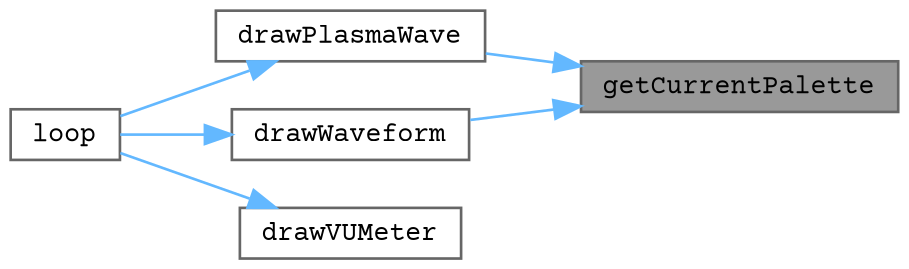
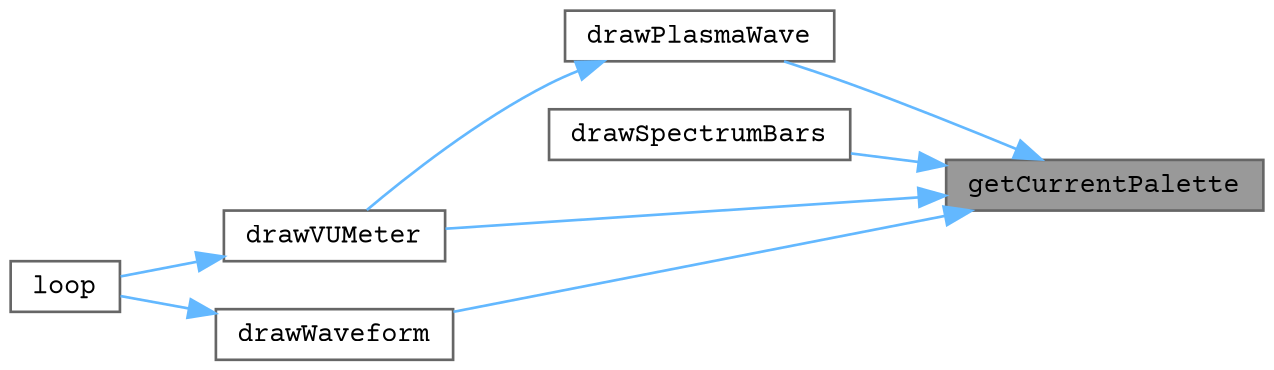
edge "loop" -> "drawPlasmaWave": now "drawVUMeter" -> "drawPlasmaWave"
node "drawSpectrumBars": added
edge "drawVUMeter" -> "getCurrentPalette": added
